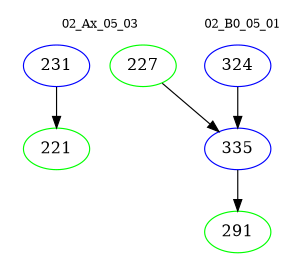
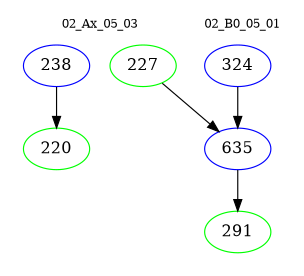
node "231": label "231" -> "238"
node "221": label "221" -> "220"
node "335": label "335" -> "635"
